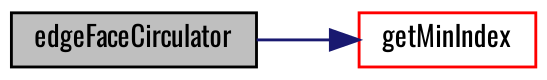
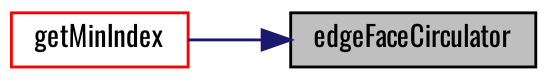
edge "edgeFaceCirculator" -> "getMinIndex": reversed
